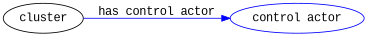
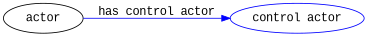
node "cluster": label "cluster" -> "actor"
